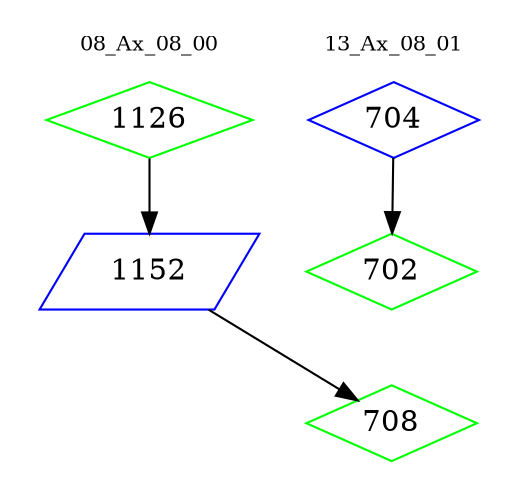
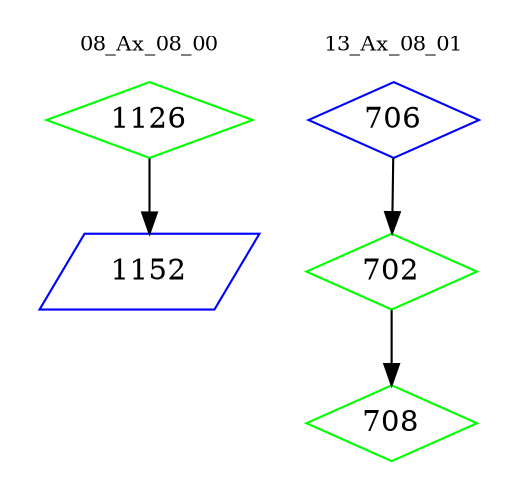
node "704": label "704" -> "706"
edge "1152" -> "708": now "702" -> "708"
